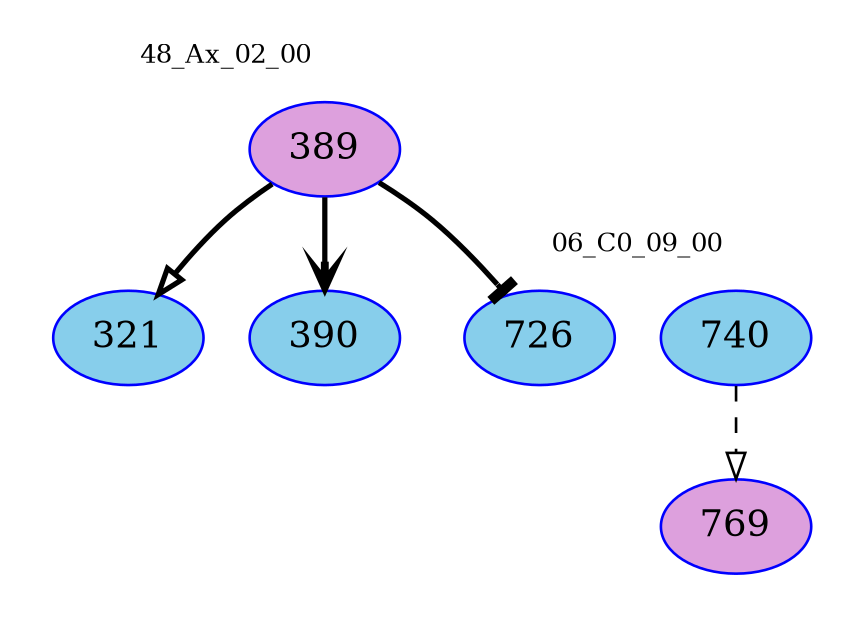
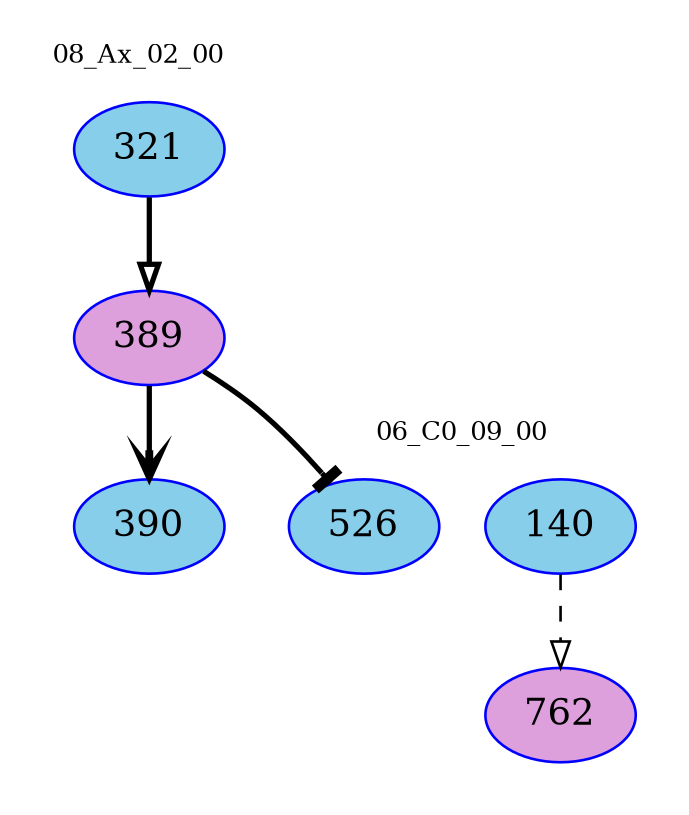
cluster "48_Ax_02_00": label "48_Ax_02_00" -> "08_Ax_02_00"
edge "389" -> "321": reversed
node "726": label "726" -> "526"
node "740": label "740" -> "140"
node "769": label "769" -> "762"
